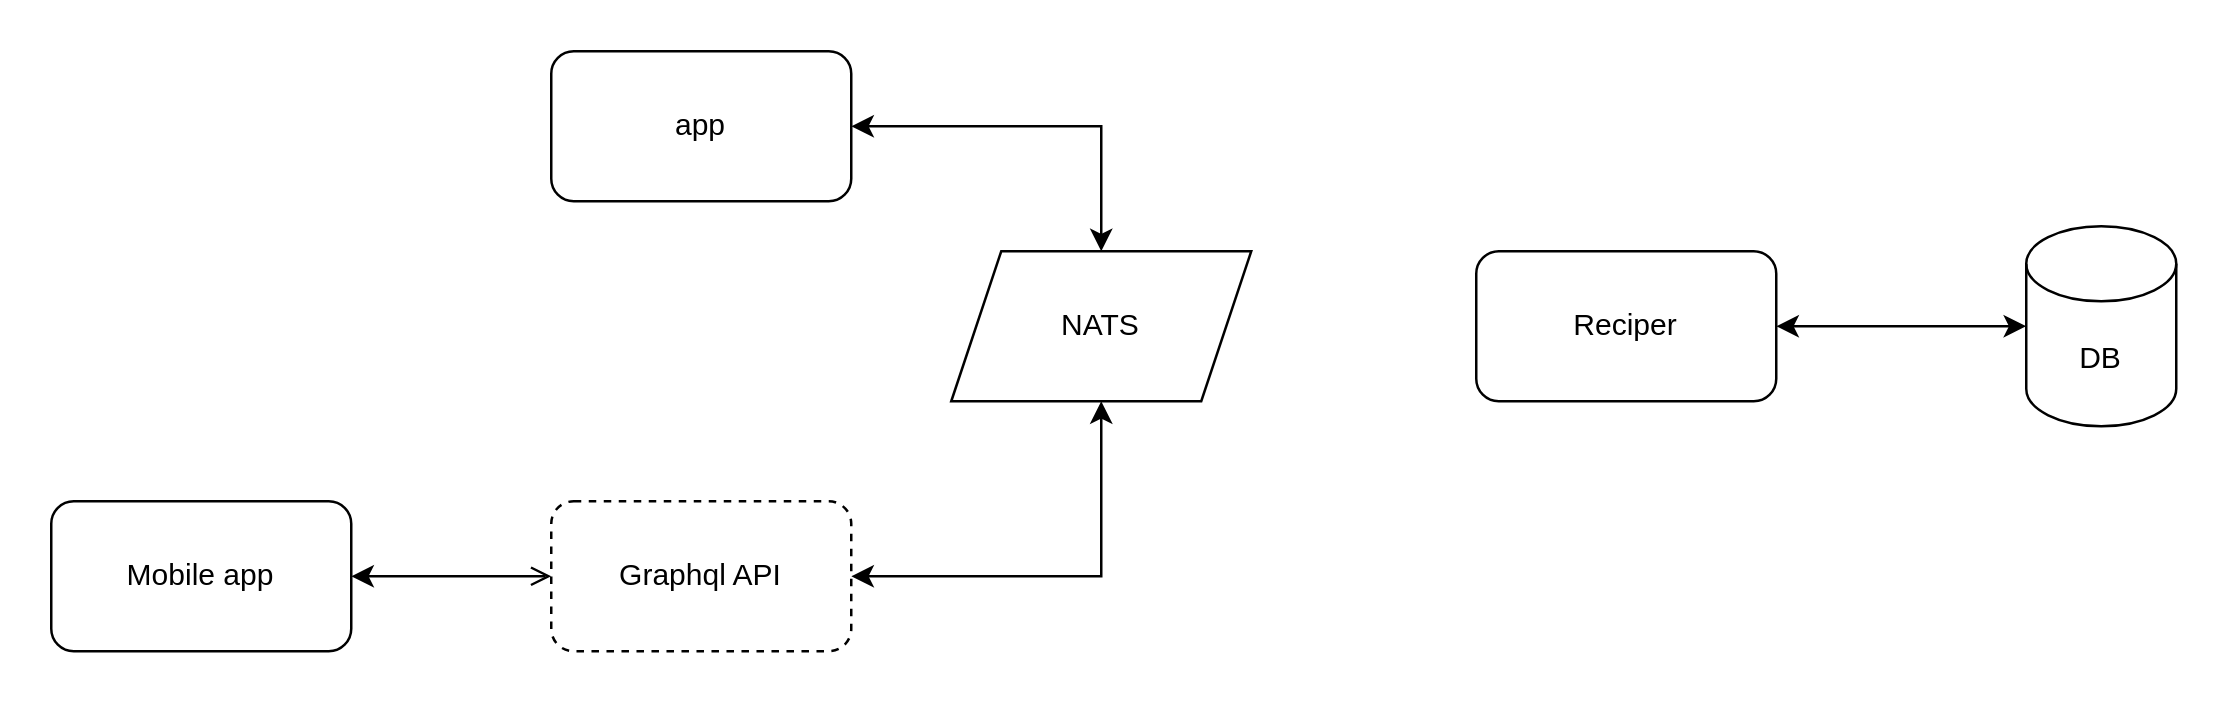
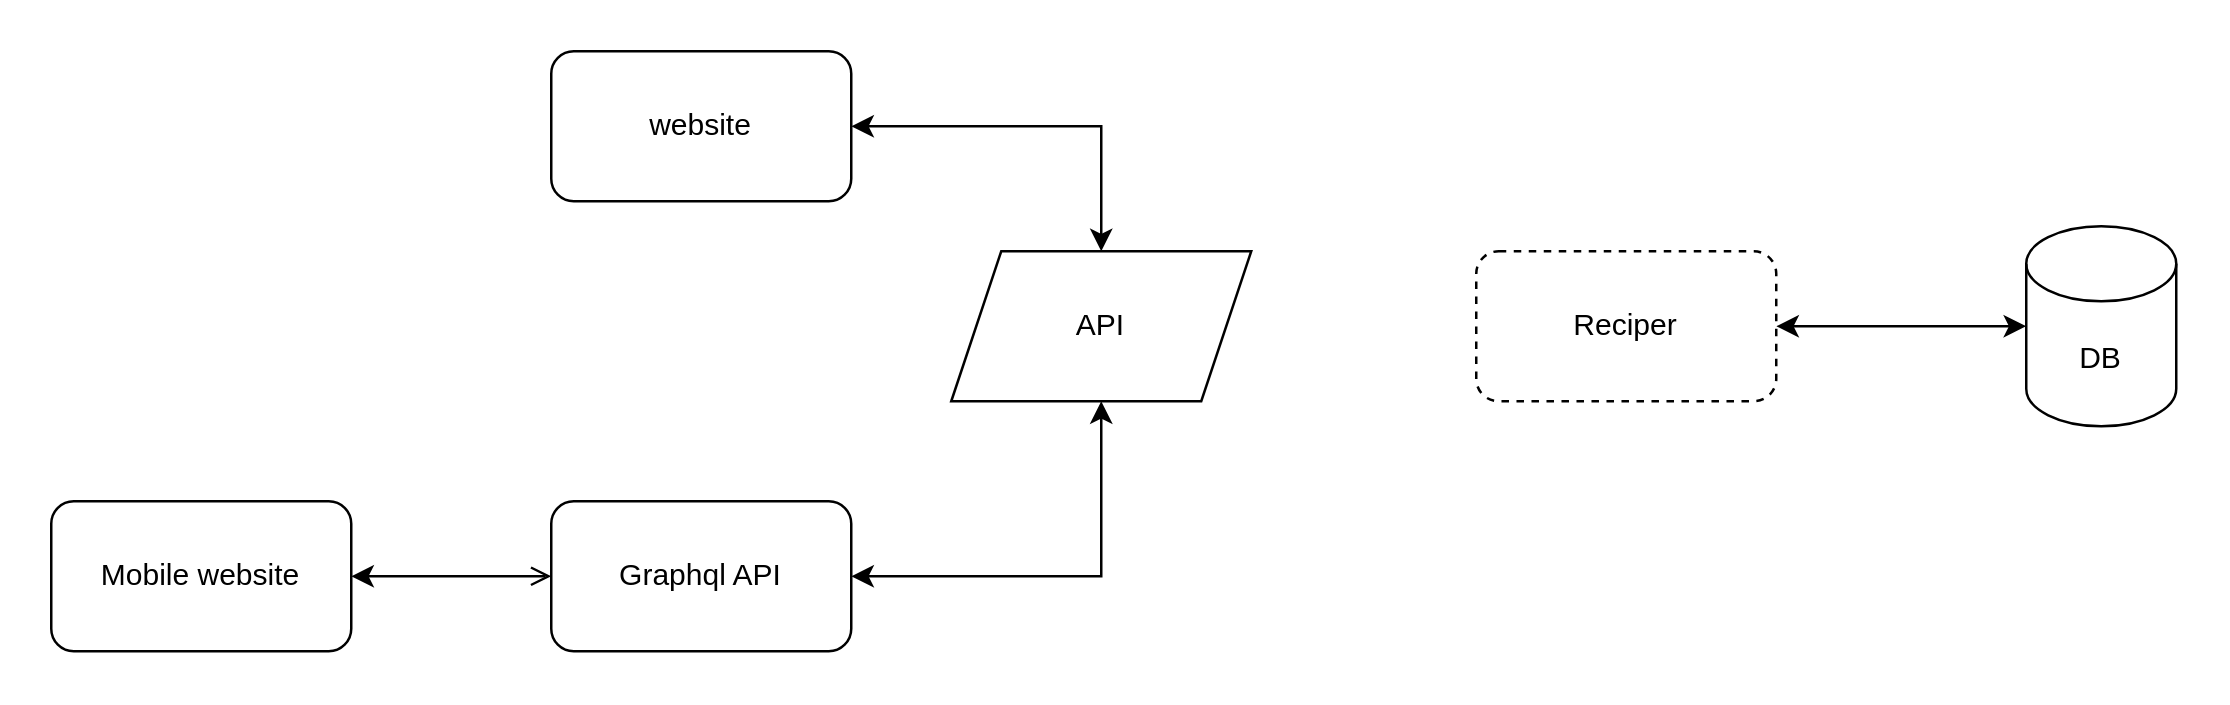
node "app": label "app" -> "website"
node "NATS": label "NATS" -> "API"
node "Reciper": style solid -> dashed
node "Mobile app": label "Mobile app" -> "Mobile website"
node "Graphql API": style dashed -> solid
